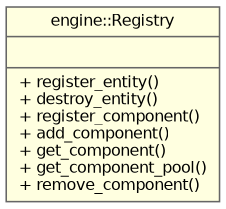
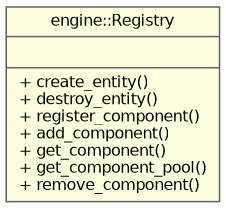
node "engine::Registry": text "+ register_entity()" -> "+ create_entity()"
